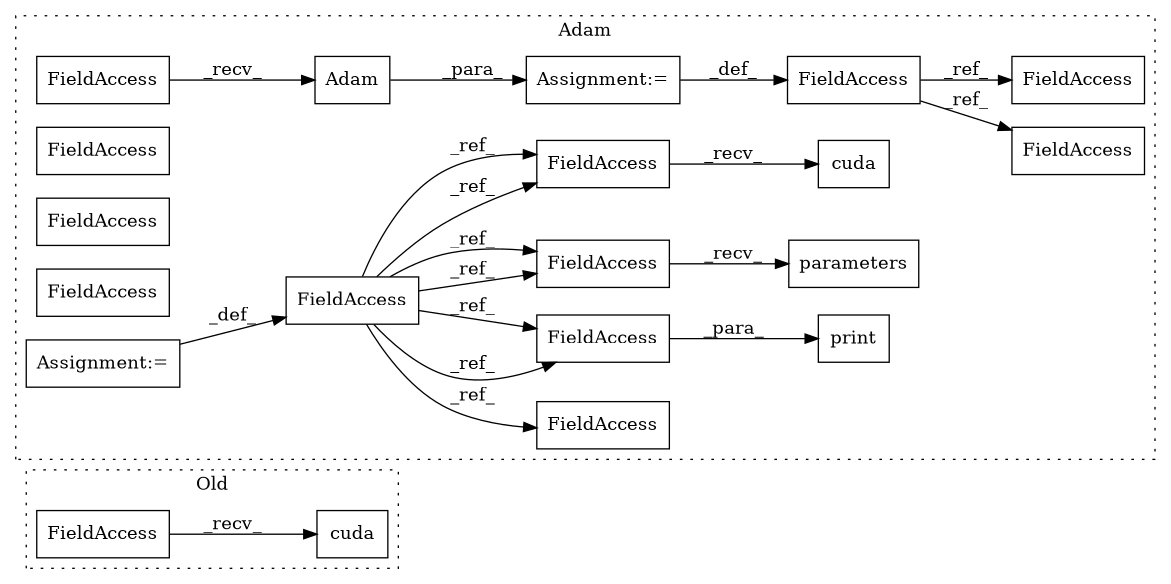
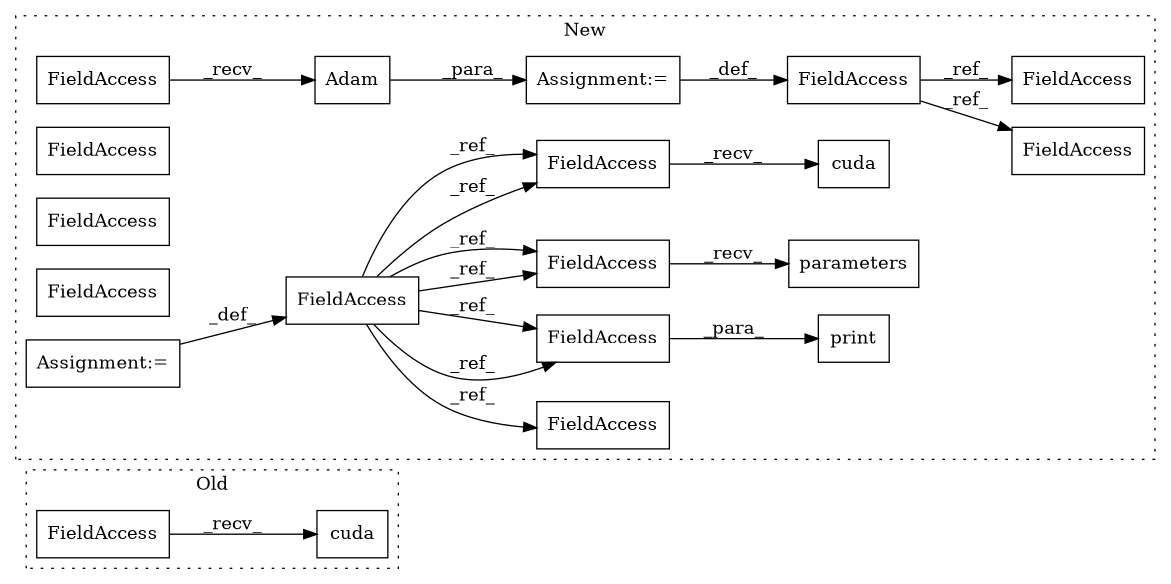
cluster "Adam": label "Adam" -> "New"
